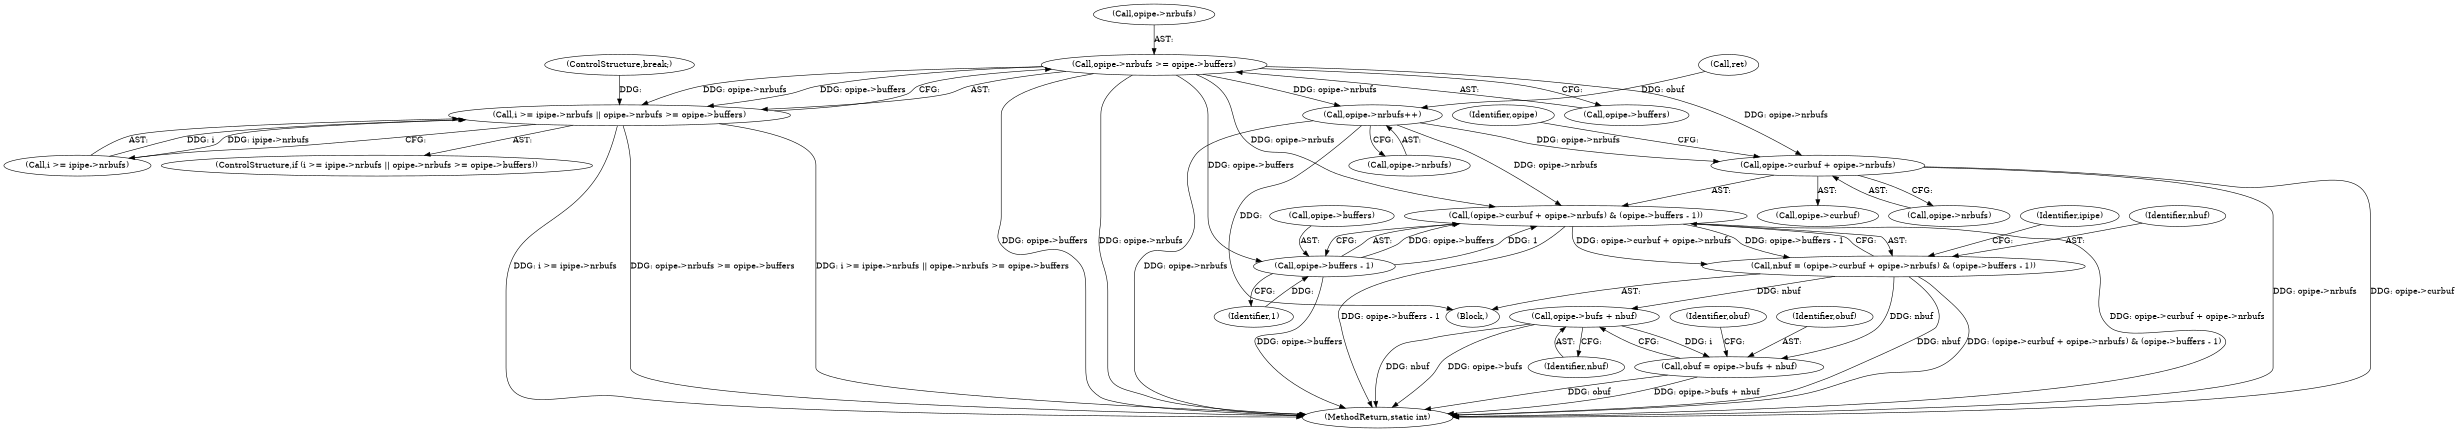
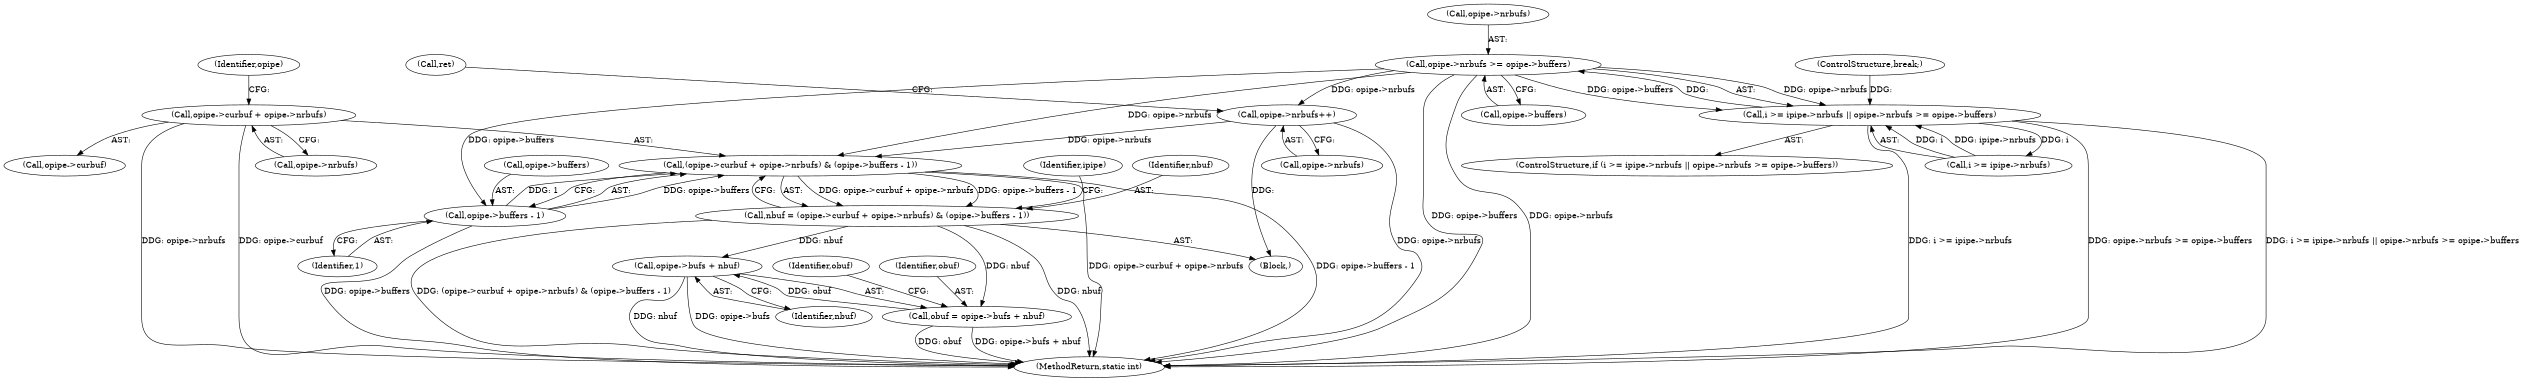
edge "(Call,opipe->nrbufs >= opipe->buffers)" -> "(Call,opipe->curbuf + opipe->nrbufs)": removed, label "DDG: opipe->nrbufs"
edge "(Call,i >= ipipe->nrbufs || opipe->nrbufs >= opipe->buffers)" -> "(Call,opipe->nrbufs >= opipe->buffers)": label "CFG: " -> "DDG: "
edge "(Call,ret)" -> "(Call,opipe->nrbufs++)": label "DDG: obuf" -> "CFG: "
edge "(Call,i >= ipipe->nrbufs || opipe->nrbufs >= opipe->buffers)" -> "(Call,i >= ipipe->nrbufs)": label "CFG: " -> "DDG: i"
edge "(Call,opipe->nrbufs++)" -> "(Call,opipe->curbuf + opipe->nrbufs)": removed, label "DDG: opipe->nrbufs"
edge "(Identifier,1)" -> "(Call,opipe->buffers - 1)": label "DDG: " -> "AST: "
edge "(Call,obuf = opipe->bufs + nbuf)" -> "(Call,opipe->bufs + nbuf)": label "CFG: " -> "DDG: obuf"
edge "(Call,opipe->bufs + nbuf)" -> "(Call,obuf = opipe->bufs + nbuf)": label "DDG: i" -> "AST: "
